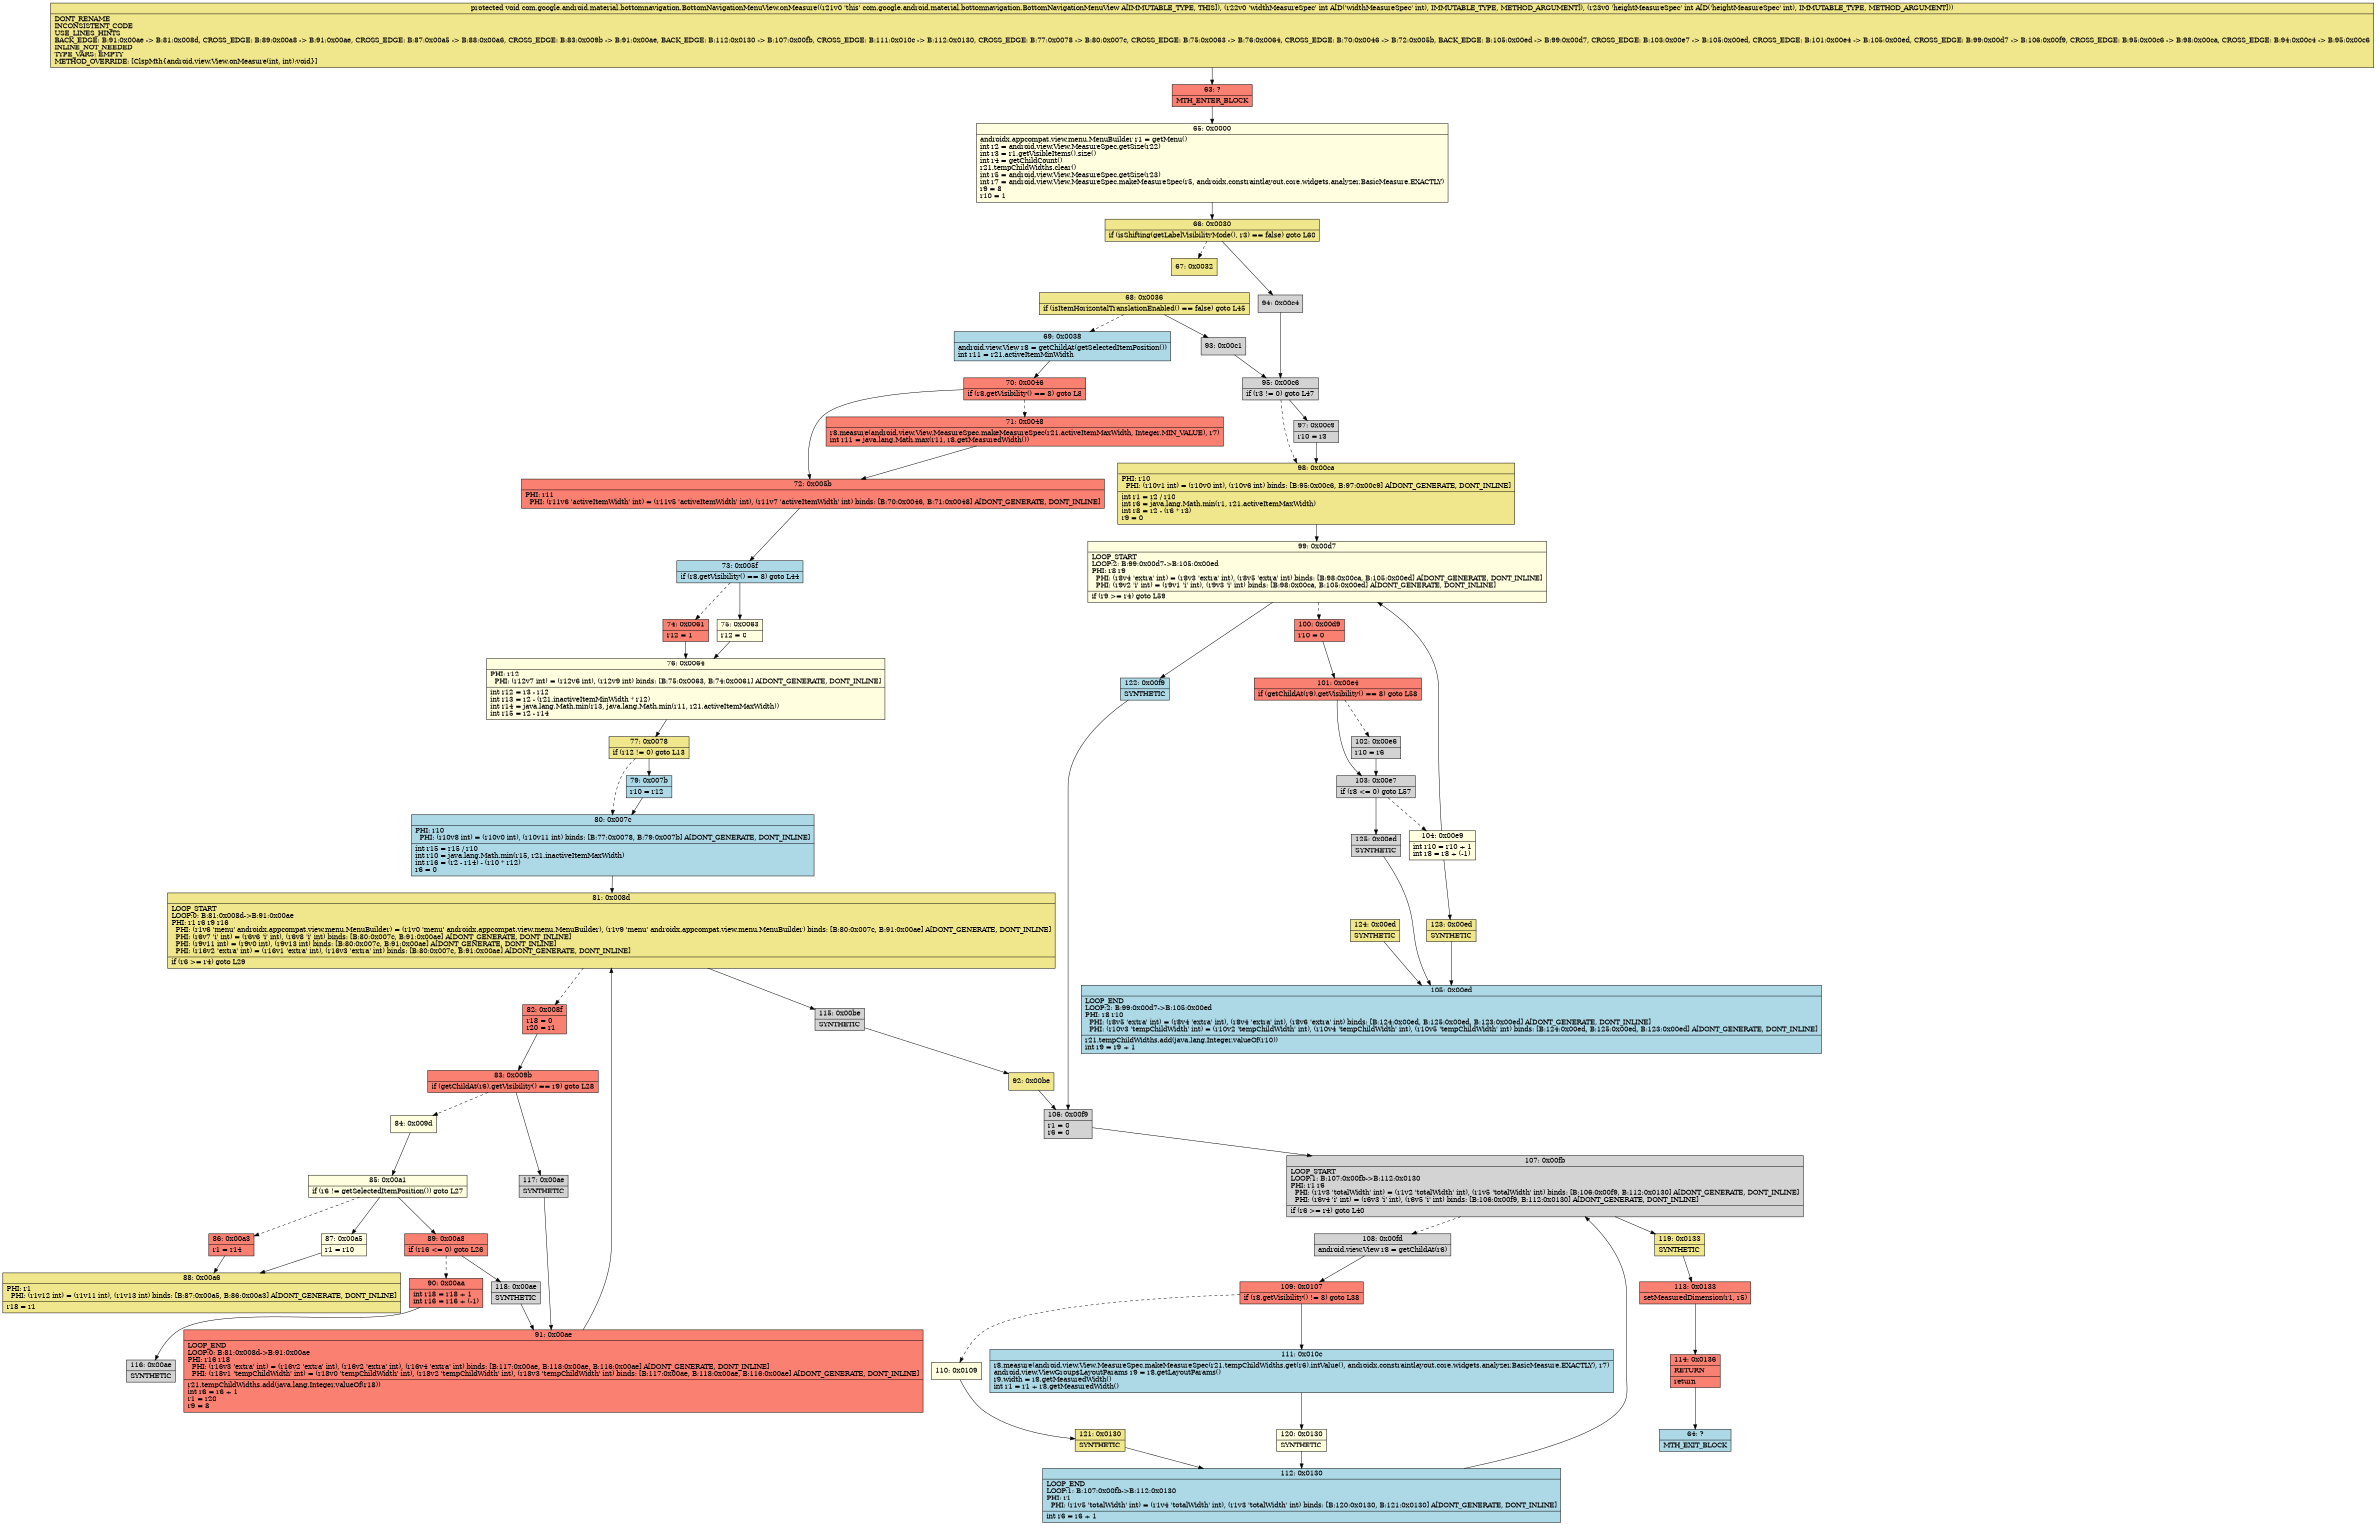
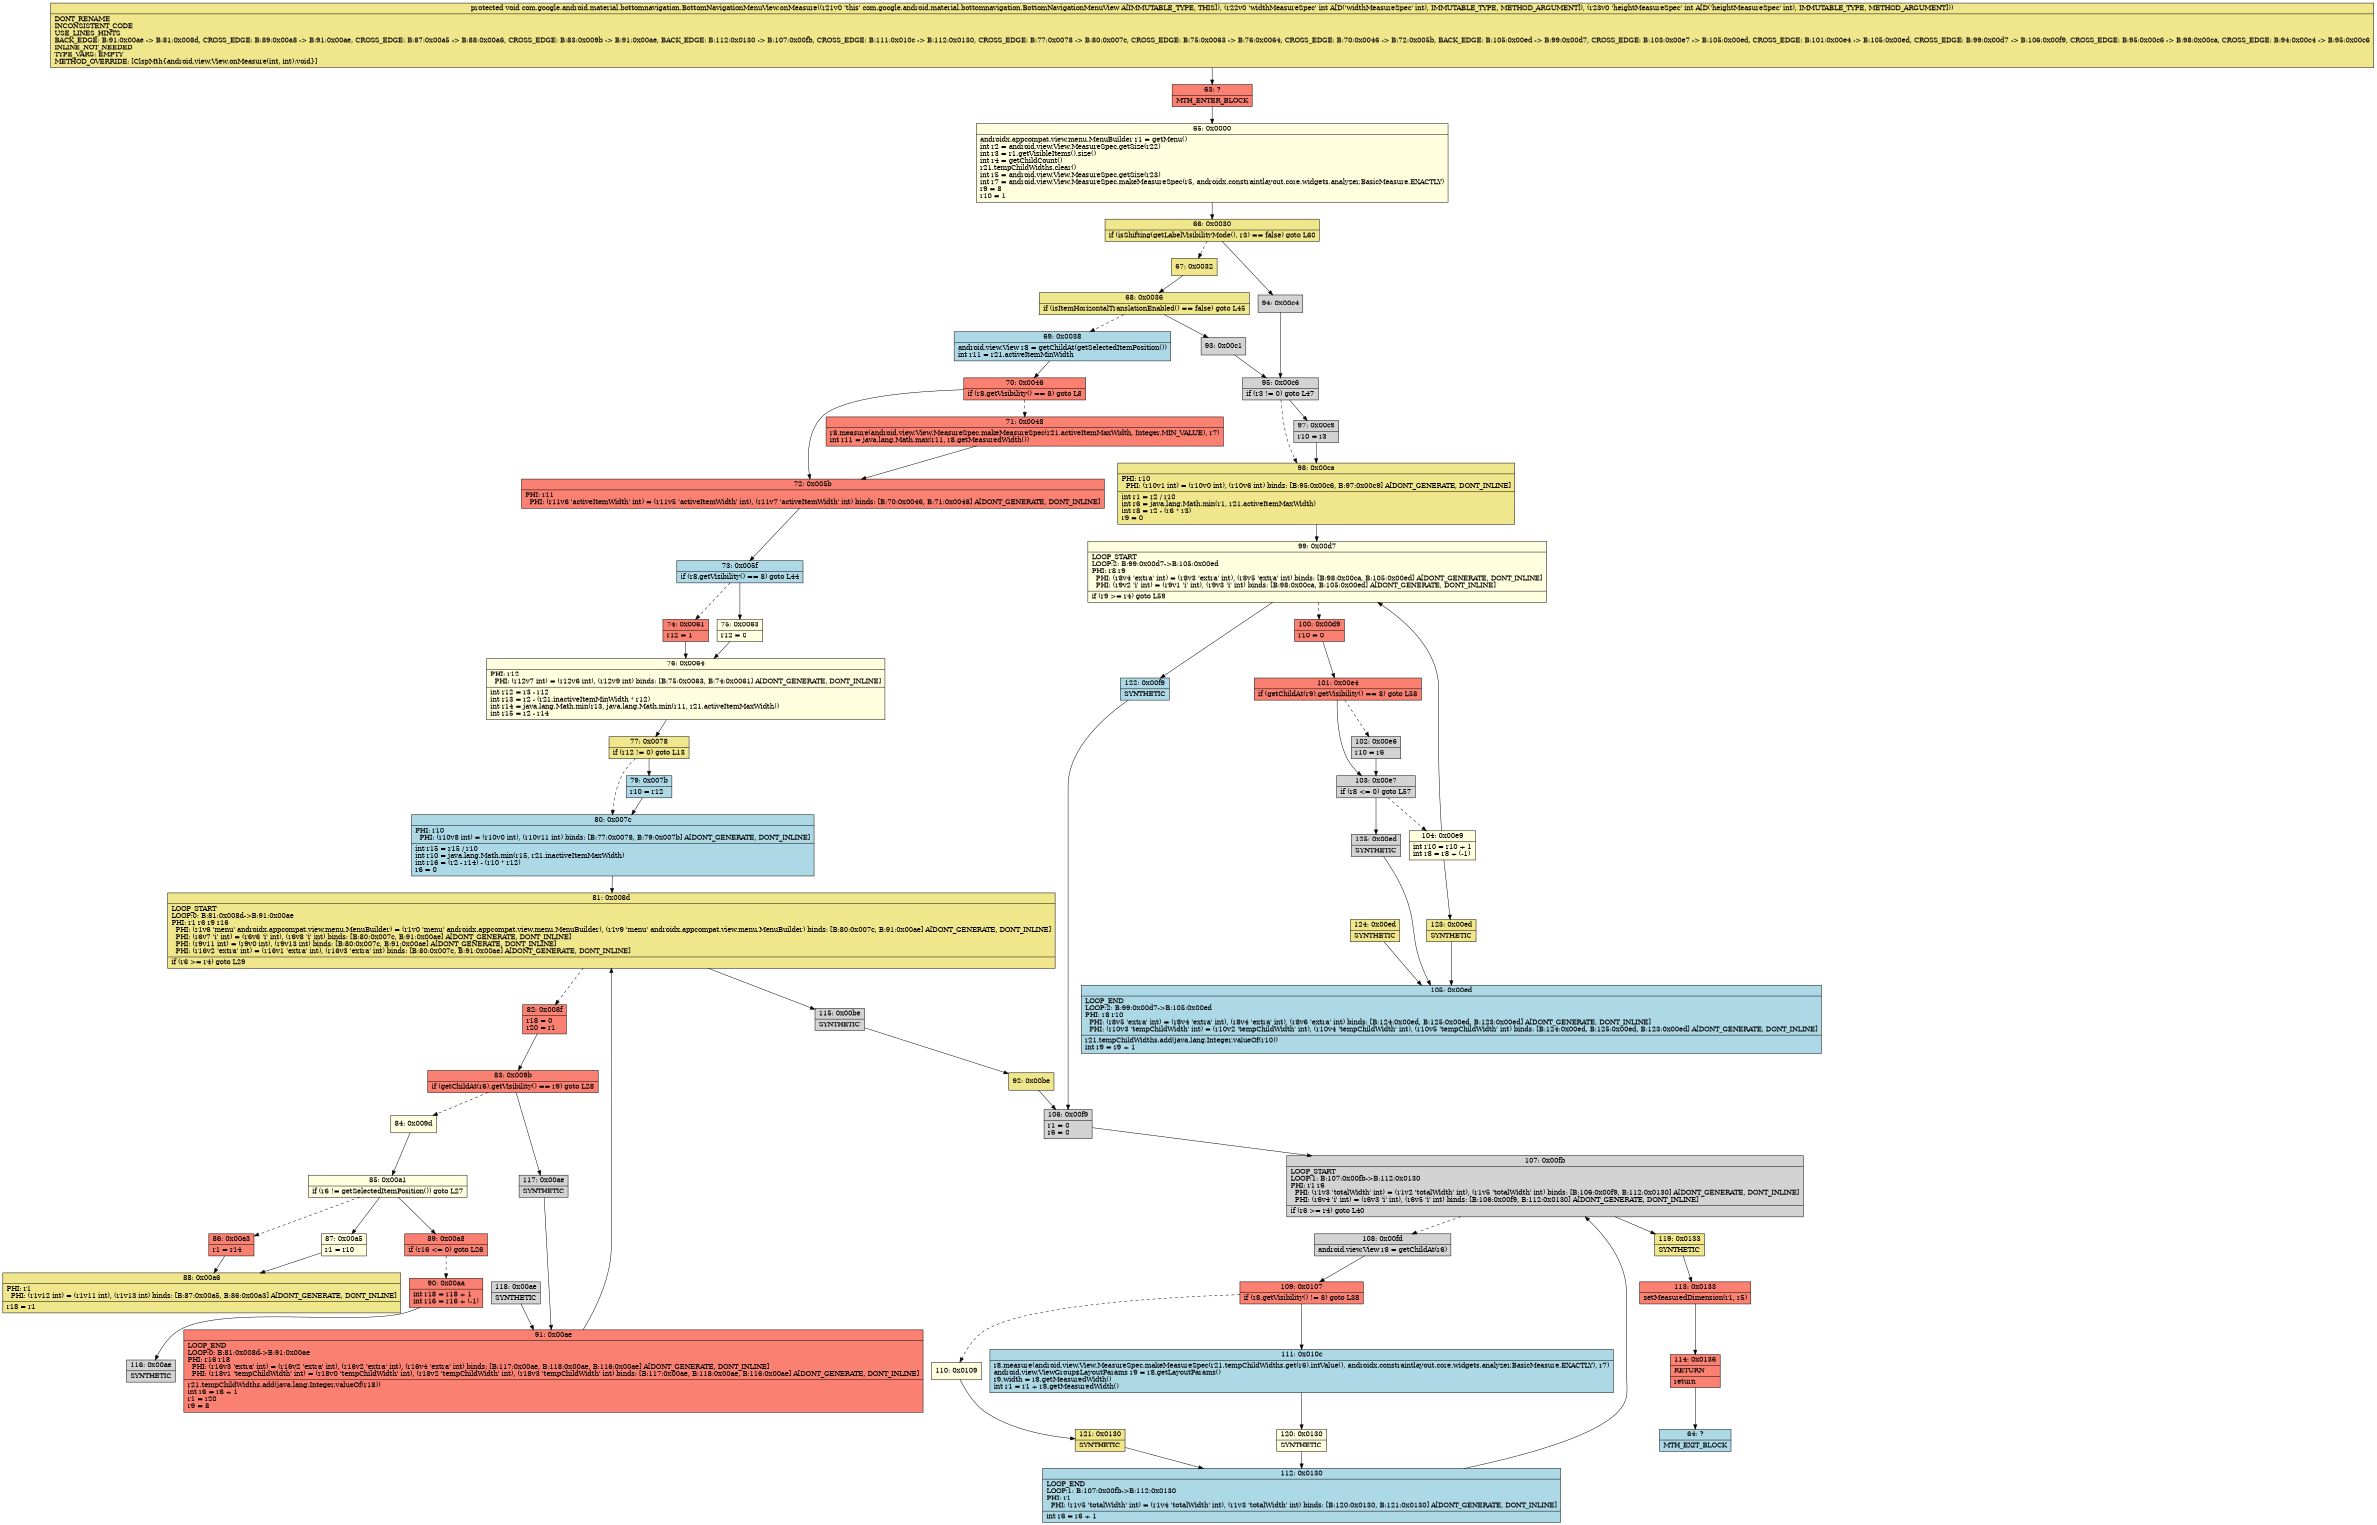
edge "67: 0x0032" -> "68: 0x0036": added
edge "89: 0x00a8" -> "118: 0x00ae": removed
